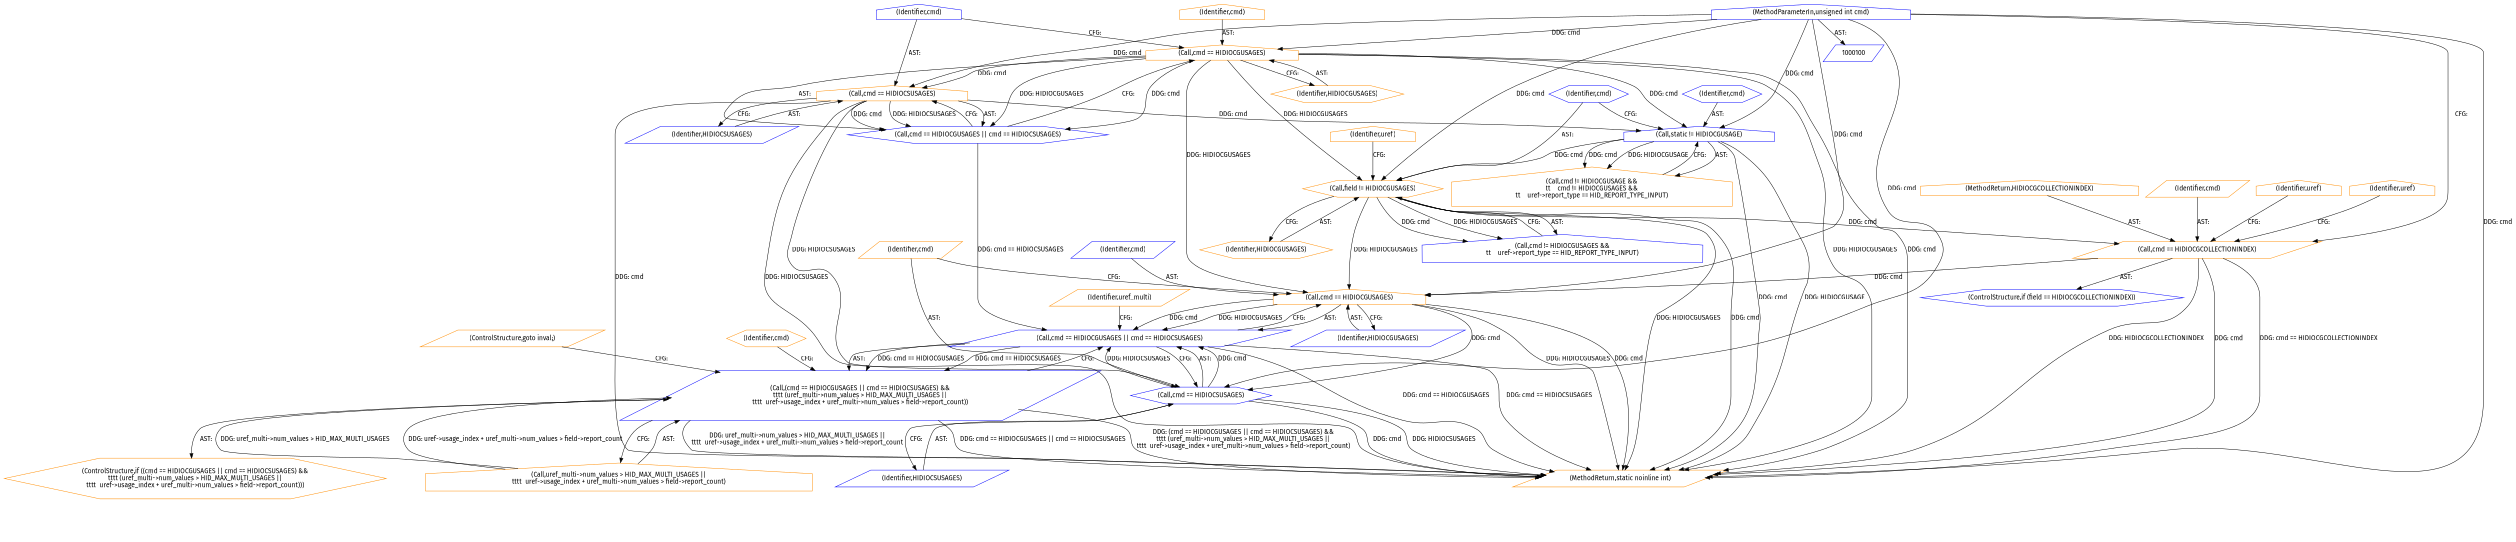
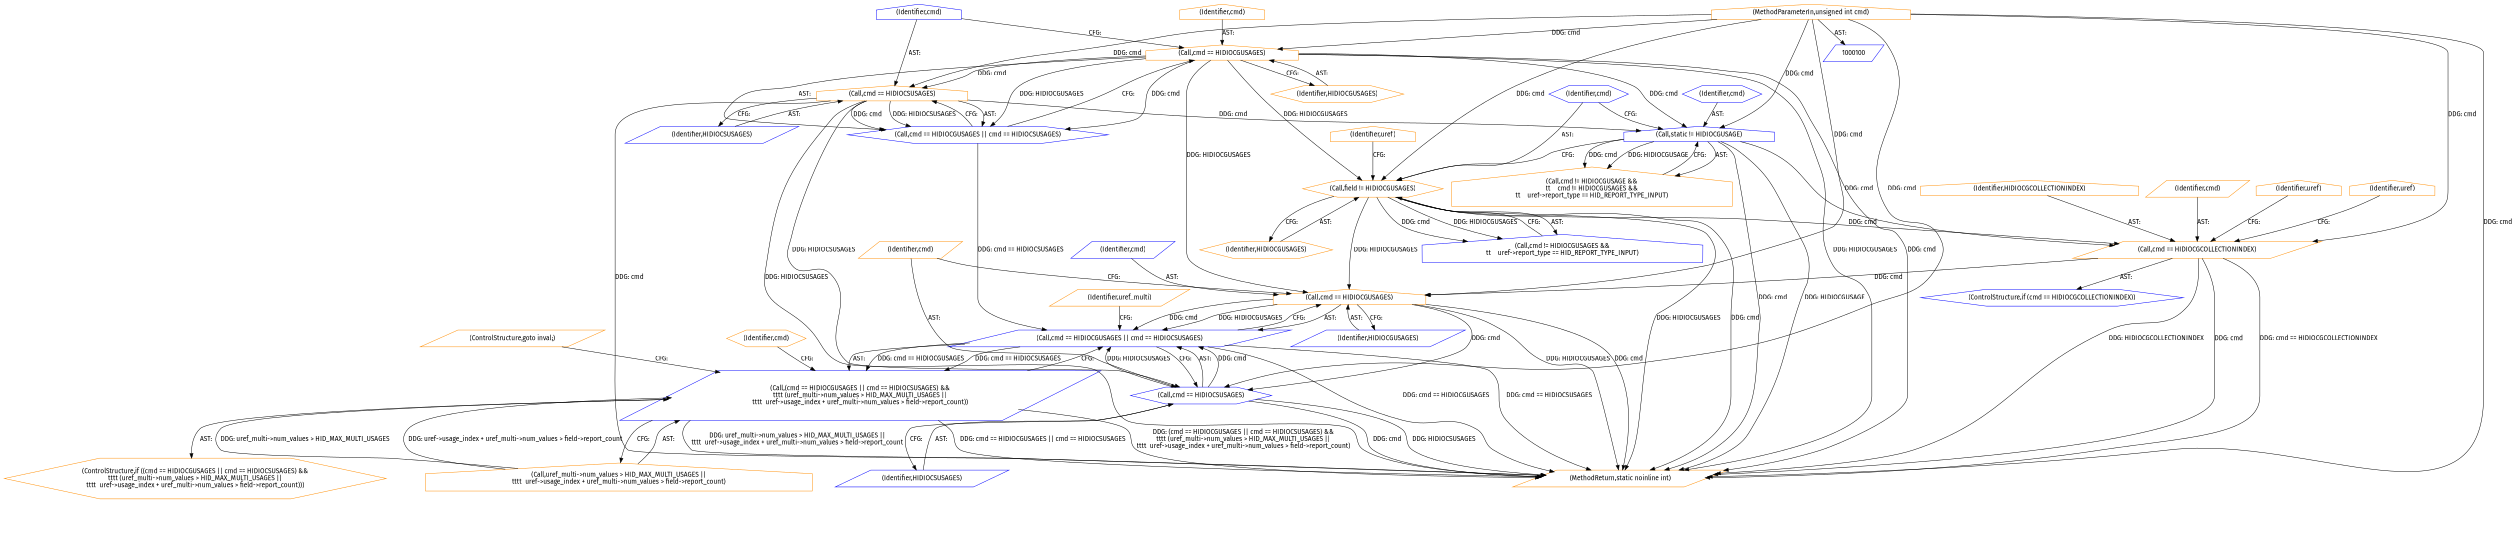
node "(MethodParameterIn,unsigned int cmd)": color blue -> darkorange
edge "(MethodParameterIn,unsigned int cmd)" -> "(Call,cmd == HIDIOCGCOLLECTIONINDEX)": label "CFG: " -> "DDG: cmd"
edge "(Call,static != HIDIOCGUSAGE)" -> "(Call,field != HIDIOCGUSAGES)": label "DDG: cmd" -> "CFG: "
node "(MethodReturn,HIDIOCGCOLLECTIONINDEX)": label "(MethodReturn,HIDIOCGCOLLECTIONINDEX)" -> "(Identifier,HIDIOCGCOLLECTIONINDEX)"
edge "(Call,static != HIDIOCGUSAGE)" -> "(Call,cmd == HIDIOCGCOLLECTIONINDEX)": added, label "DDG: cmd"
node "(ControlStructure,if (field == HIDIOCGCOLLECTIONINDEX))": label "(ControlStructure,if (field == HIDIOCGCOLLECTIONINDEX))" -> "(ControlStructure,if (cmd == HIDIOCGCOLLECTIONINDEX))"
